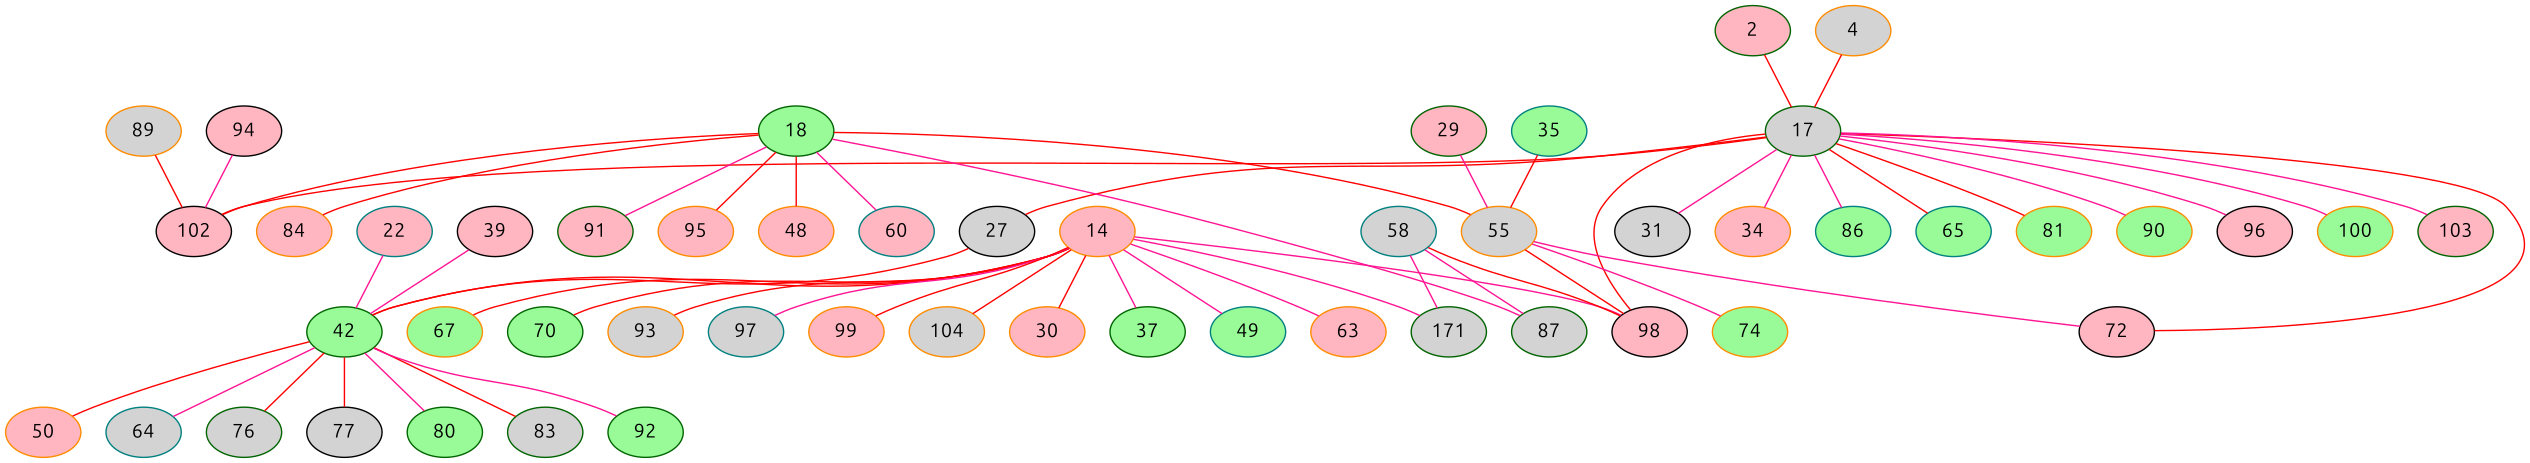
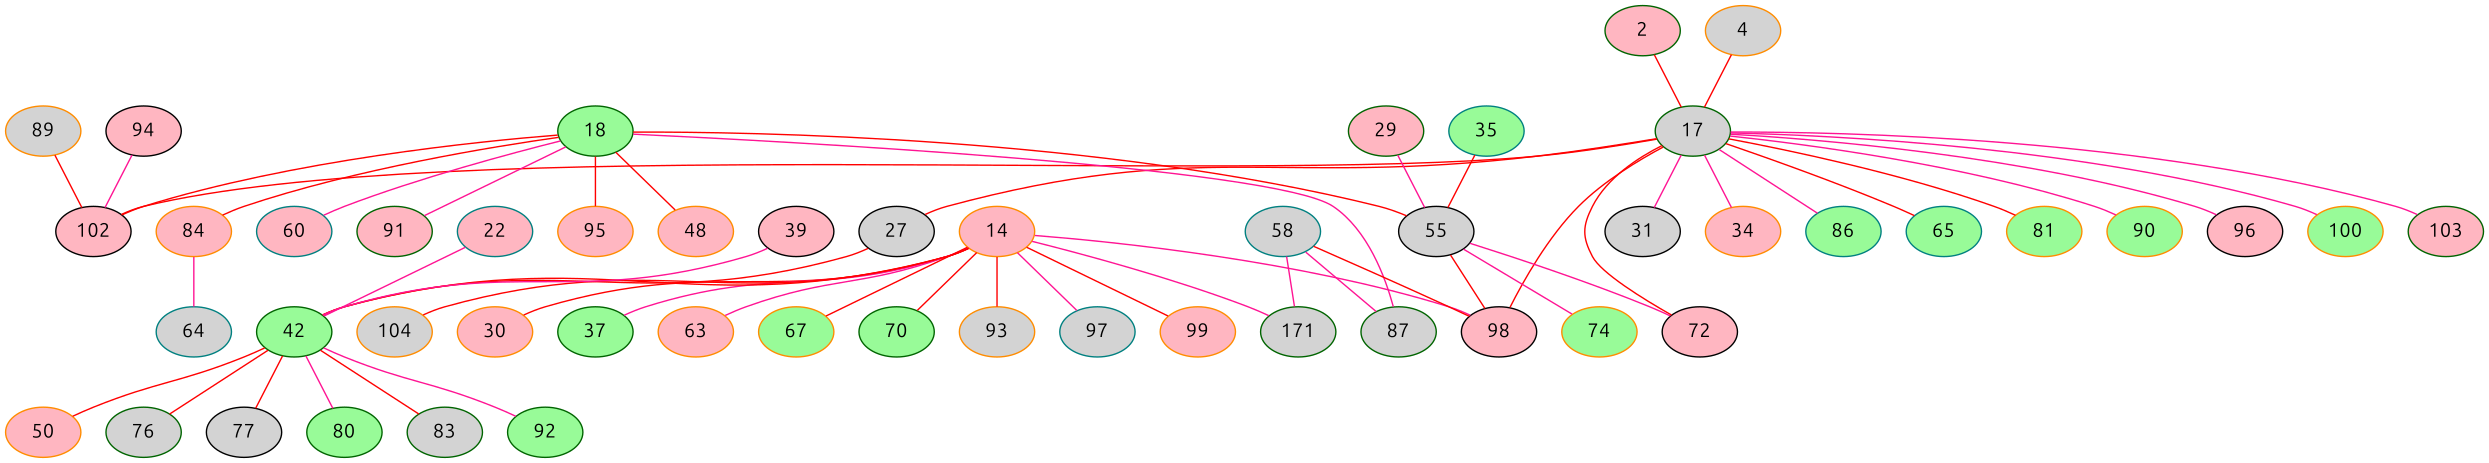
node "55": color darkorange -> black
node "49": removed
edge "42" -- "64": now "84" -- "64"
